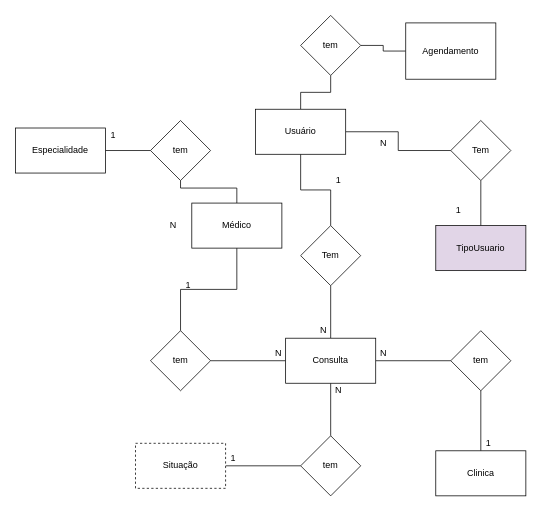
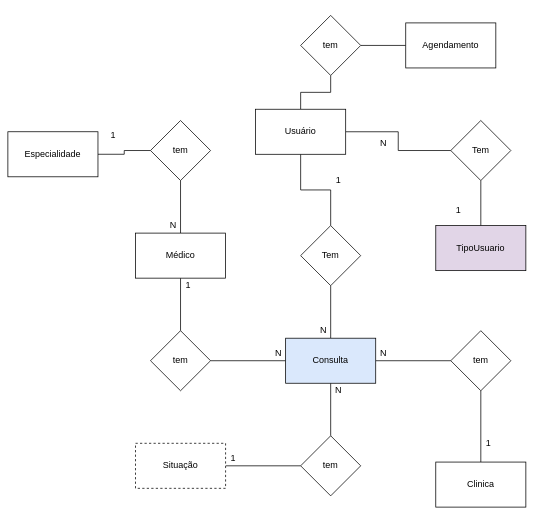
node "Agendamento": size 90x56 -> 90x45
node "Especialidade": moved (60, 150) -> (53, 154)
node "Médico": moved (237, 225) -> (180, 255)
node "Consulta": fillcolor #ffffff -> #dae8fc
node "Clinica": moved (480, 473) -> (480, 484)
